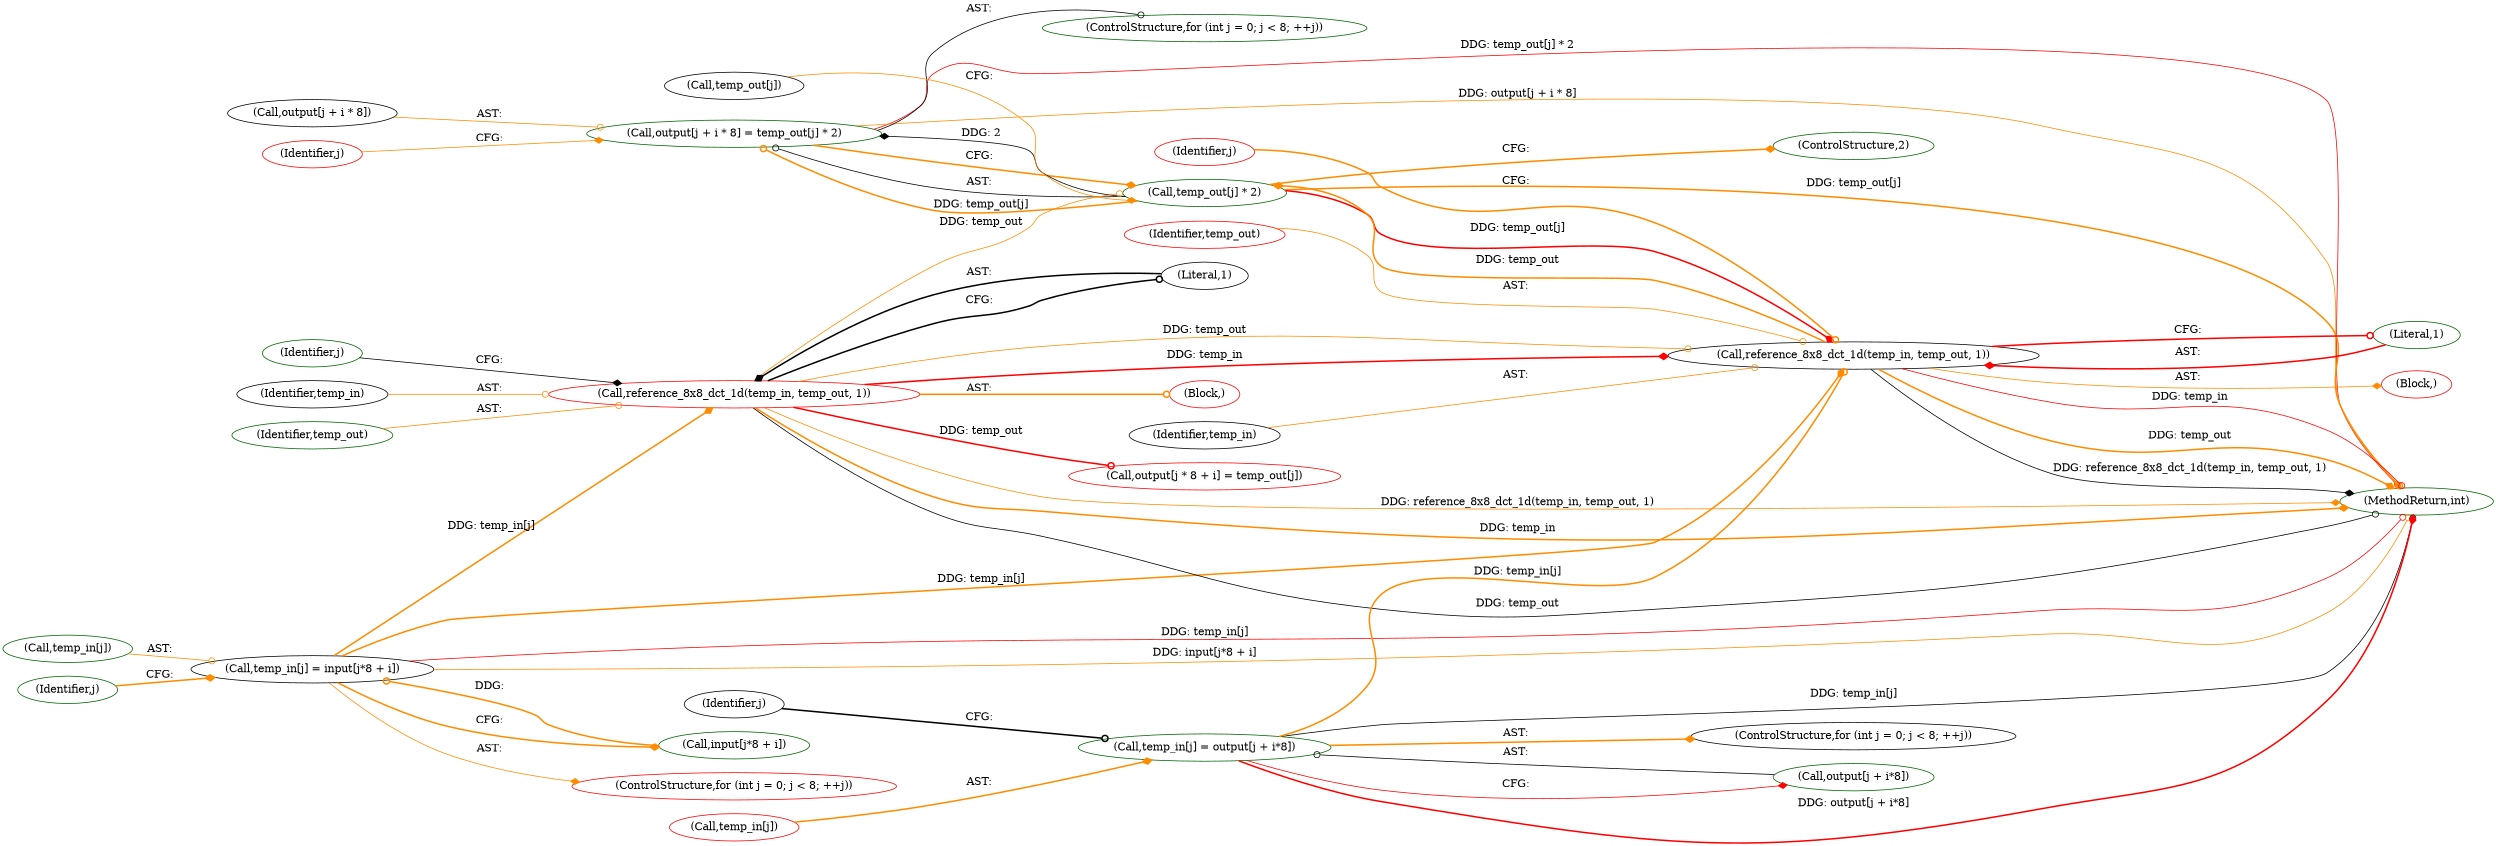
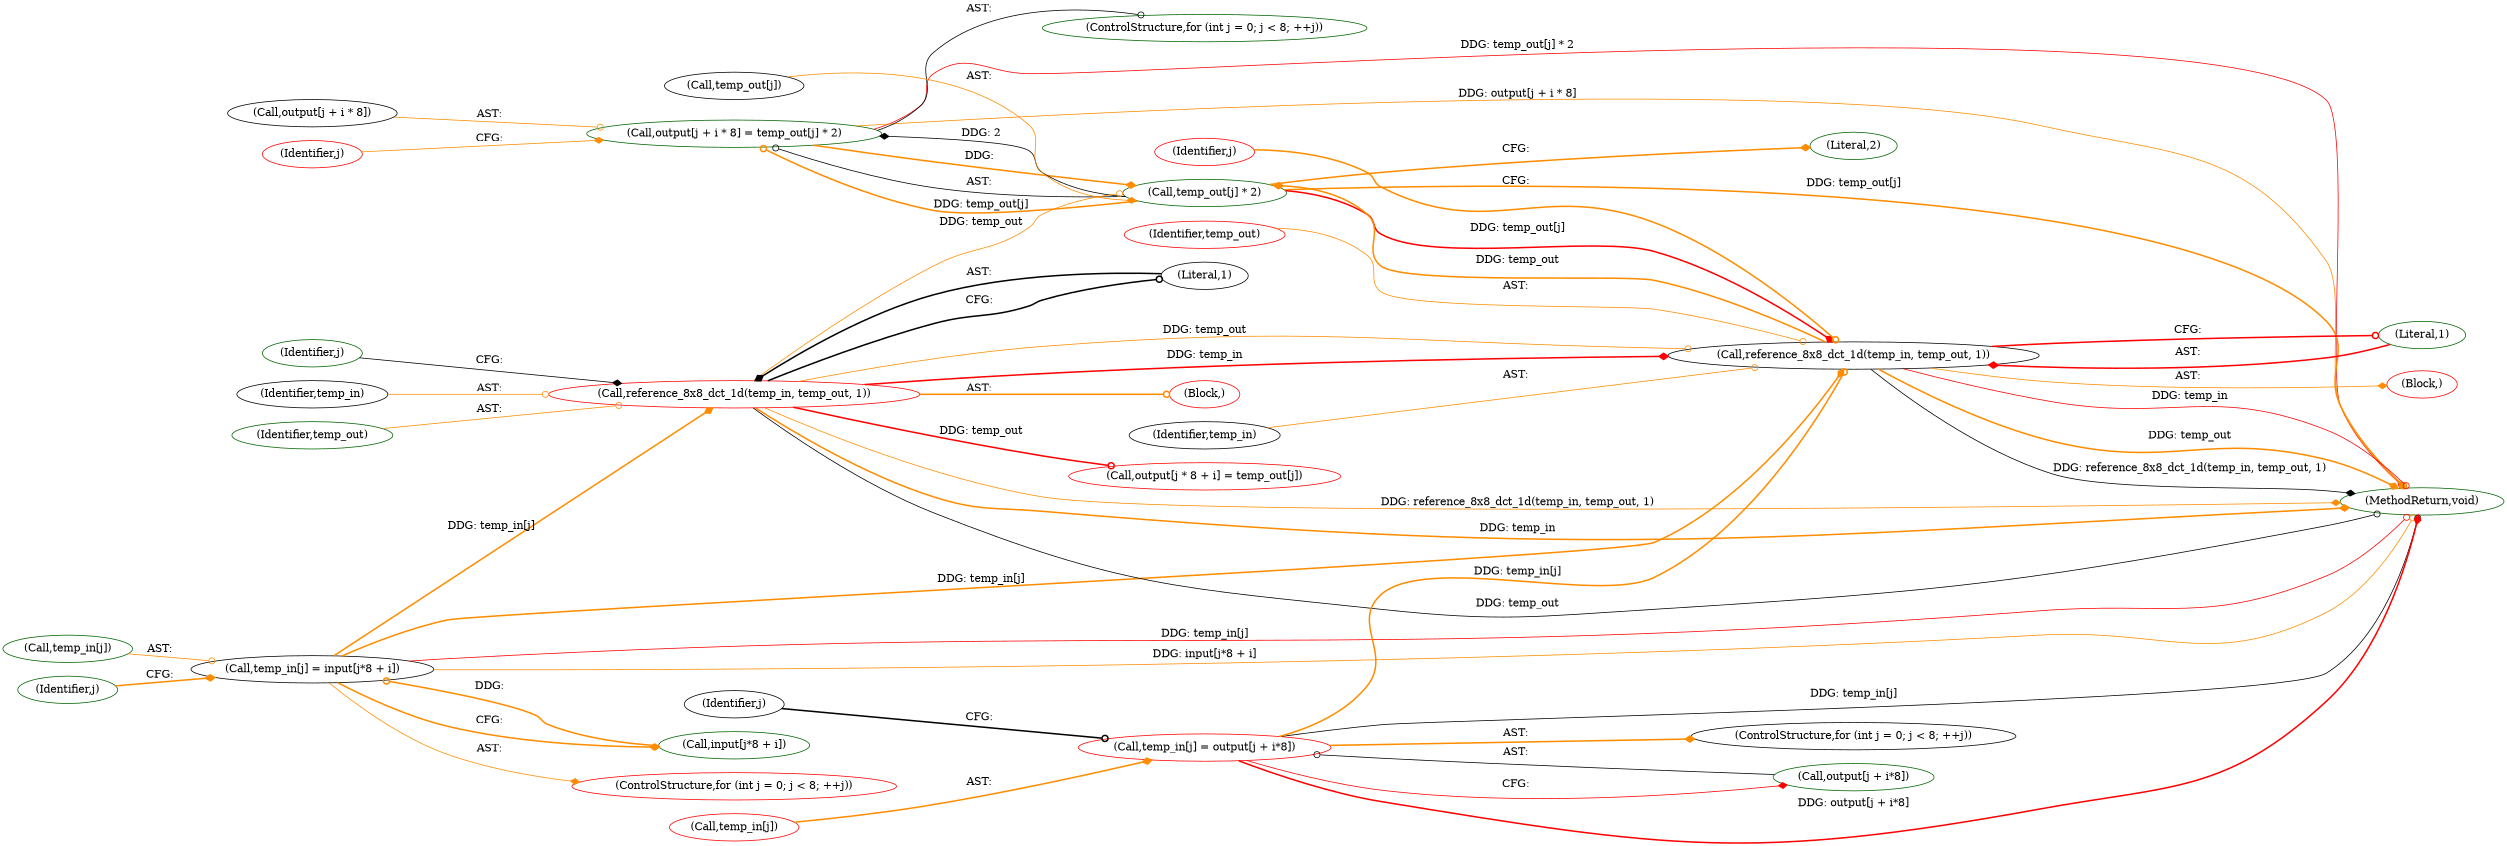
edge "(Call,temp_out[j])" -> "(Call,temp_out[j] * 2)": label "CFG: " -> "AST: "
node "(ControlStructure,2)": label "(ControlStructure,2)" -> "(Literal,2)"
edge "(Call,output[j + i * 8] = temp_out[j] * 2)" -> "(Call,temp_out[j] * 2)": label "CFG: " -> "DDG: "
node "(MethodReturn,int)": label "(MethodReturn,int)" -> "(MethodReturn,void)"
node "(Call,temp_in[j] = output[j + i*8])": color darkgreen -> red
